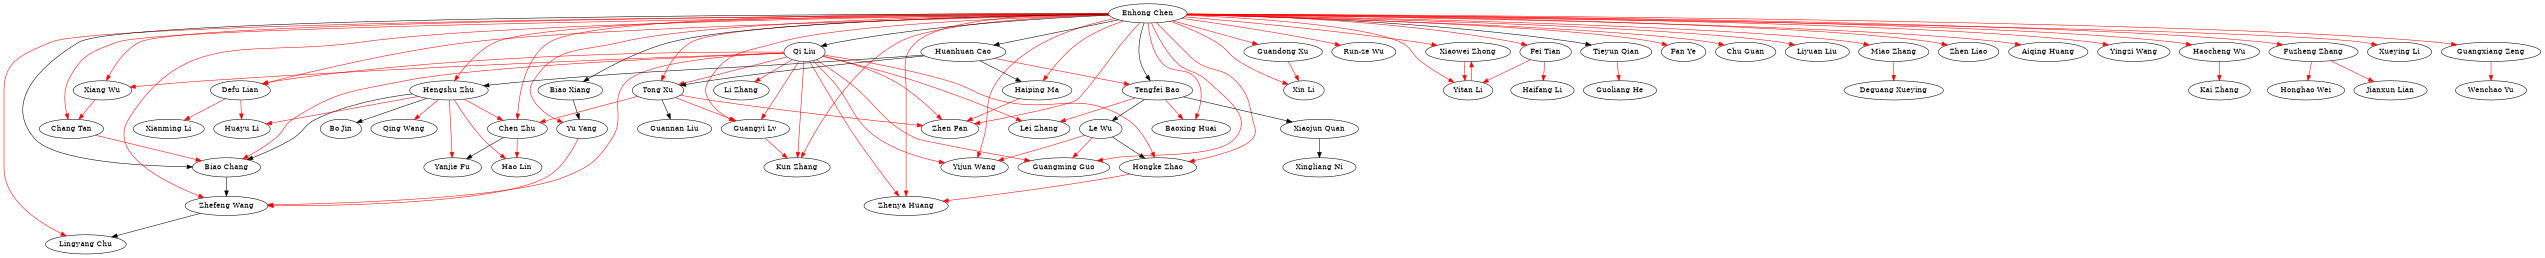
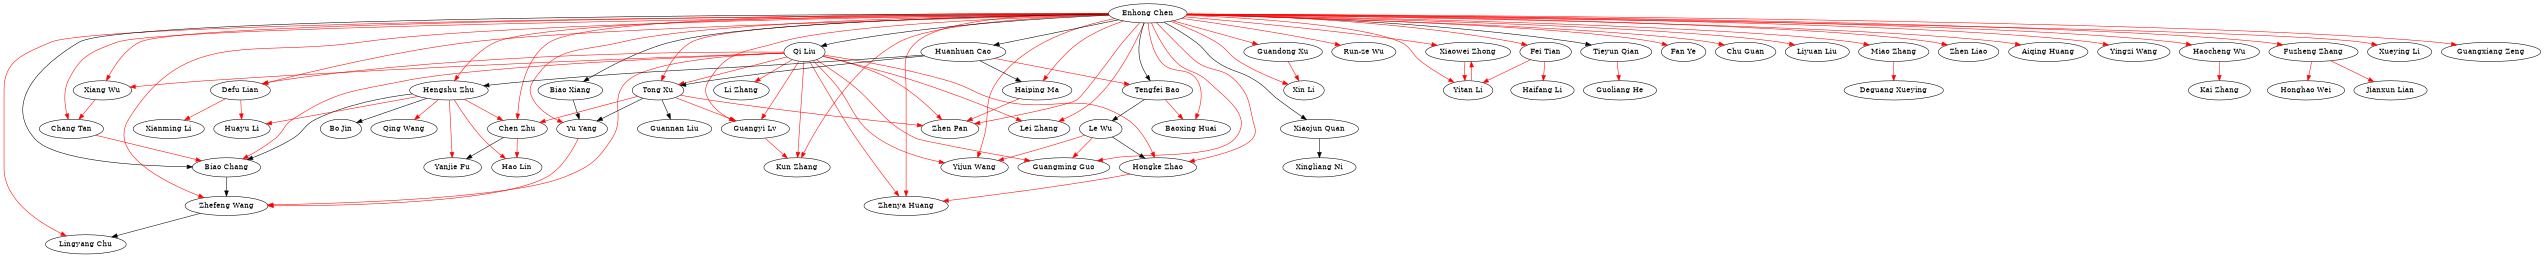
node "Wenchao Yu": removed
edge "Tong Xu" -> "Yu Yang": added
edge "Tengfei Bao" -> "Xiaojun Quan": now "Enhong Chen" -> "Xiaojun Quan"
edge "Tengfei Bao" -> "Lei Zhang": now "Enhong Chen" -> "Lei Zhang"
